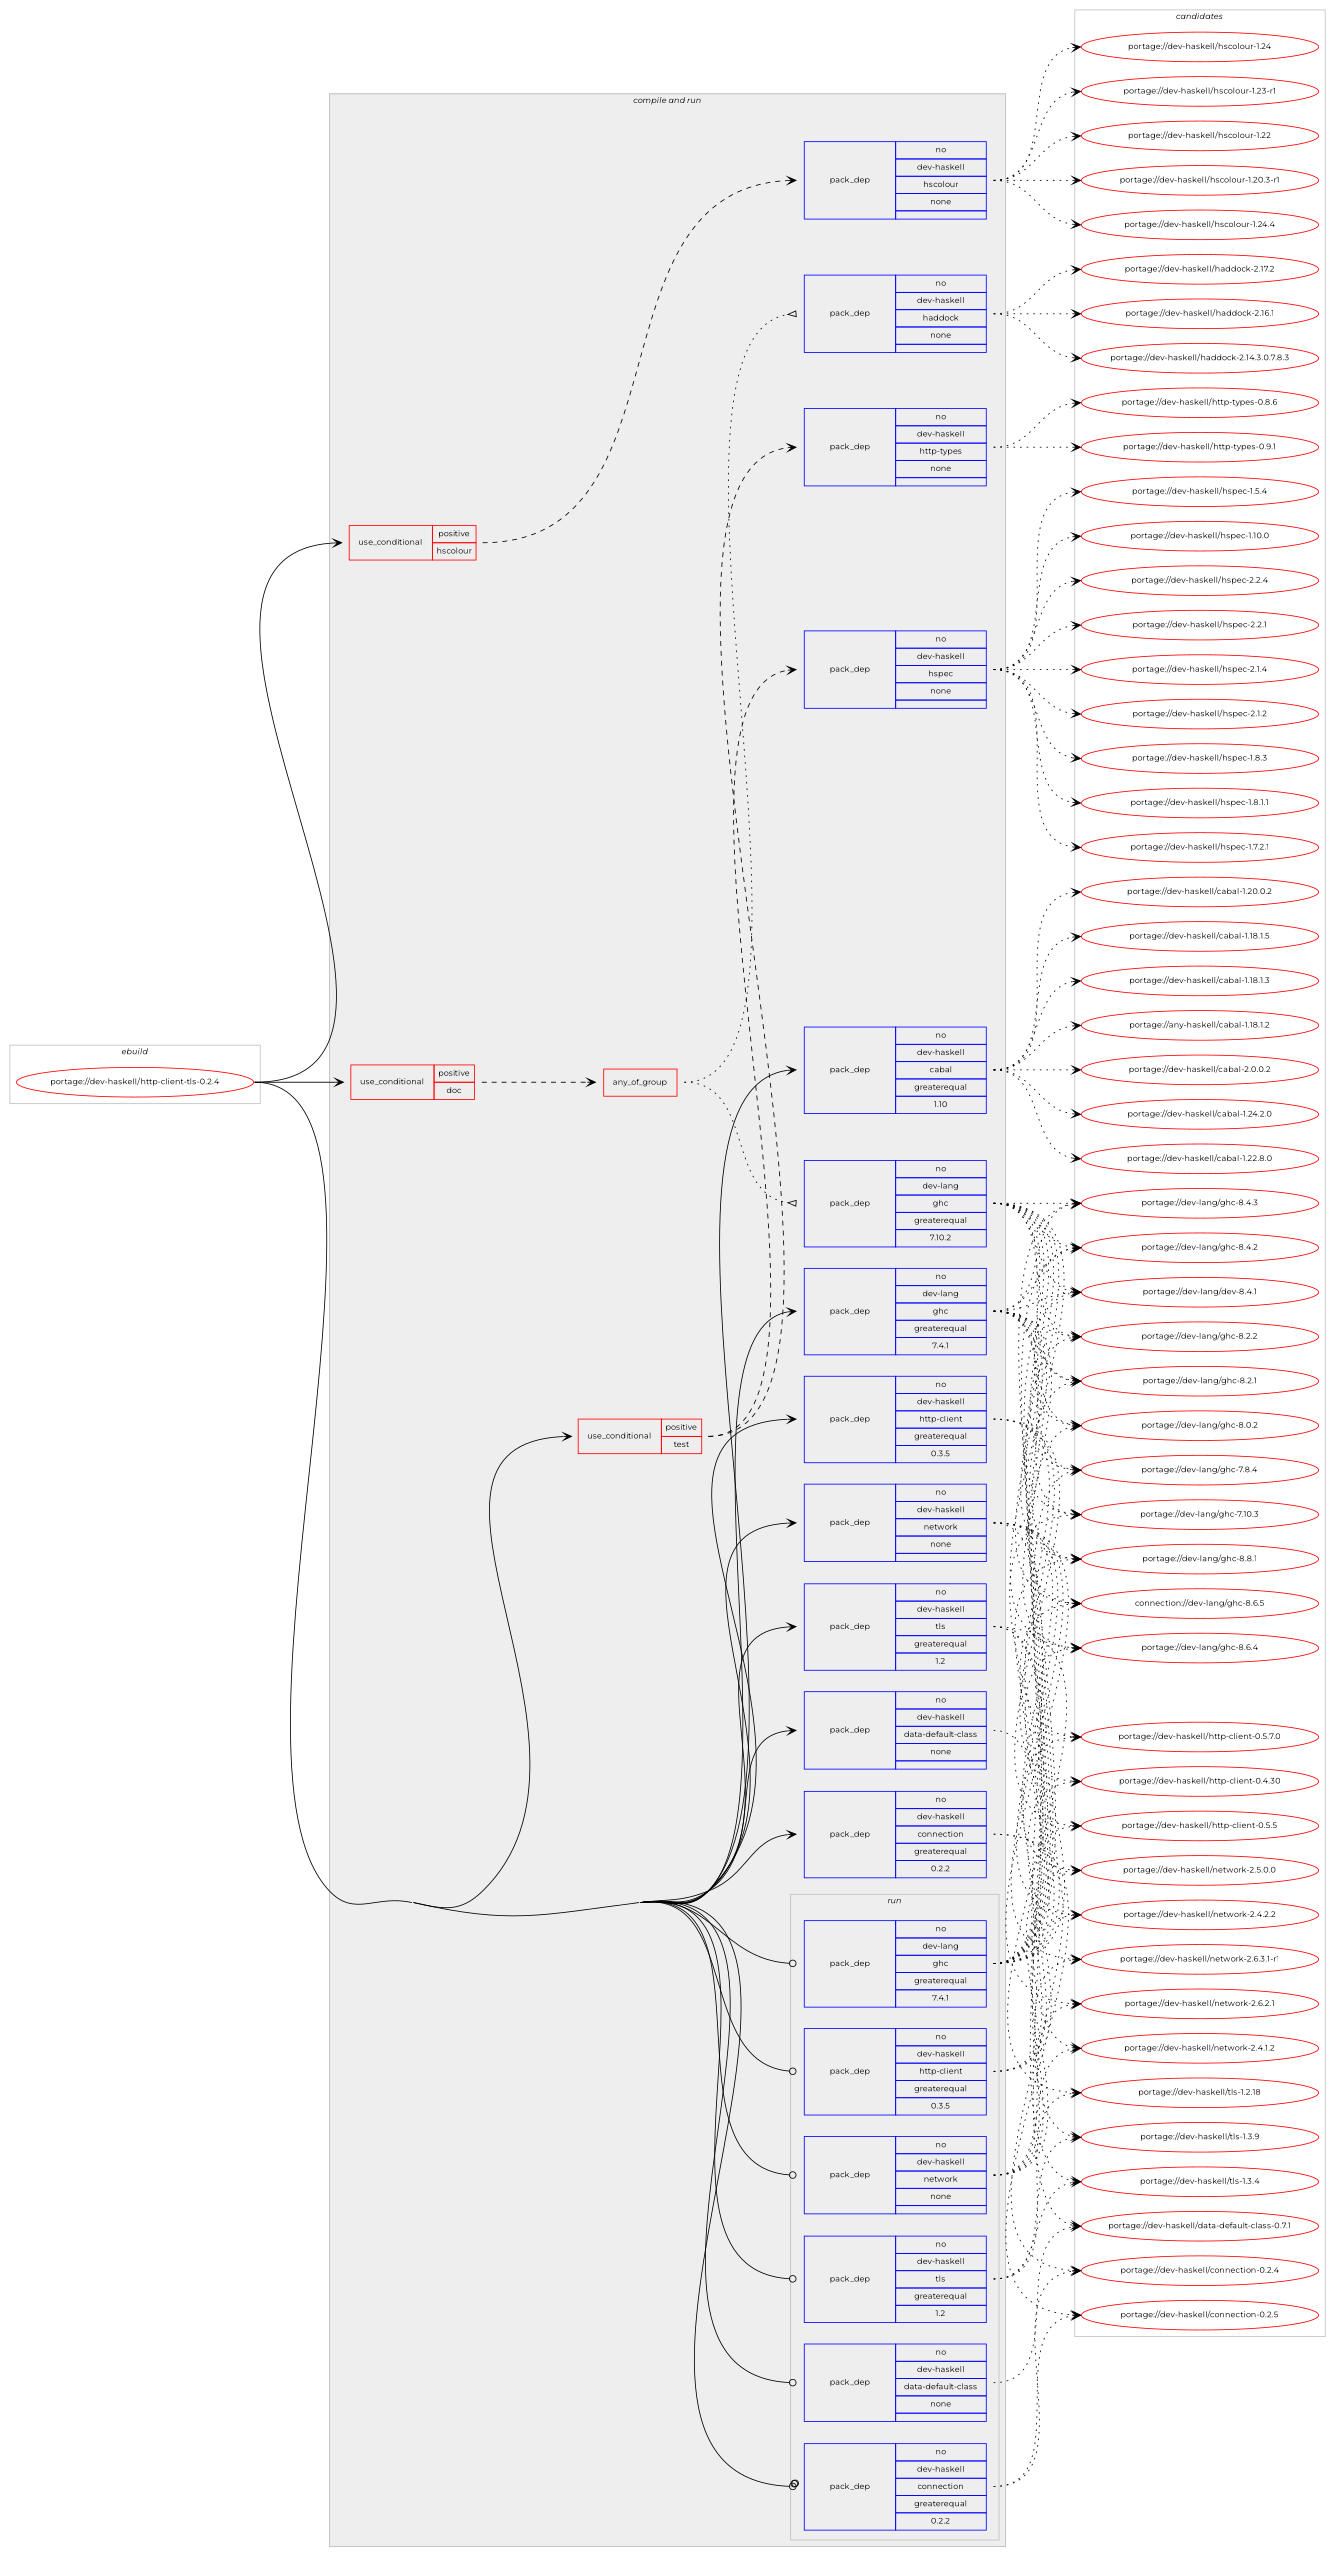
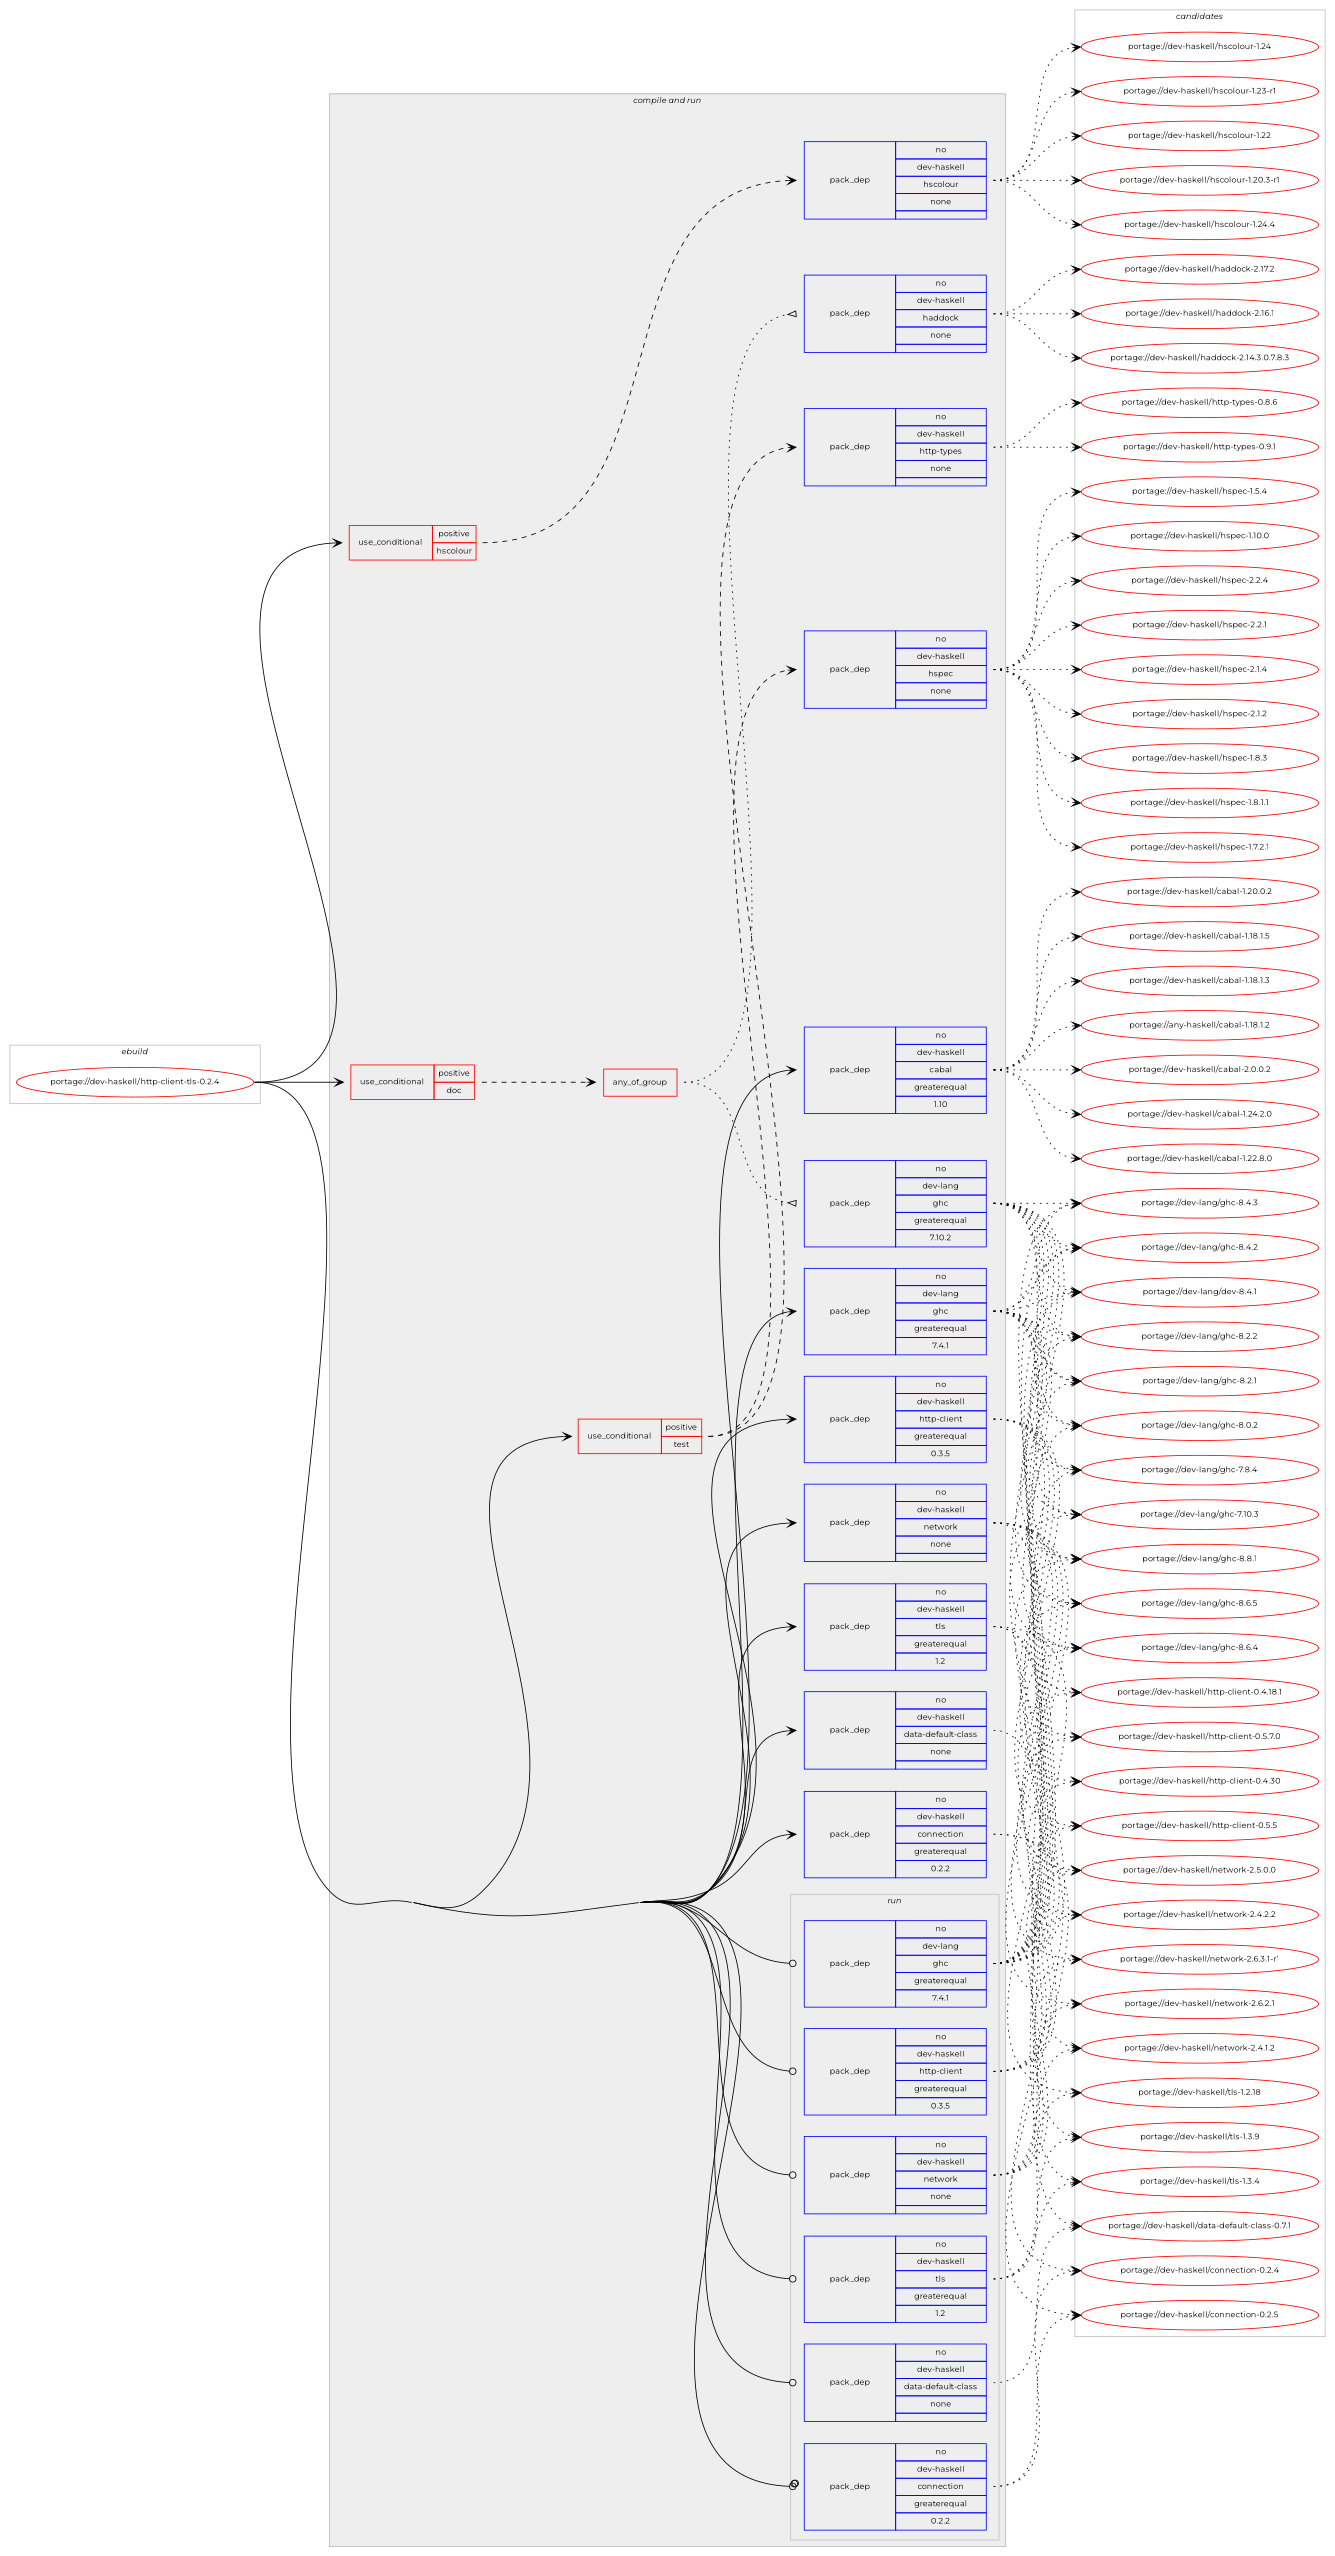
node "connection://dev-lang/ghc-8.6.5": label "connection://dev-lang/ghc-8.6.5" -> "portage://dev-lang/ghc-8.6.5"
node "portage://dev-haskell/http-client-0.4.18.1": added
